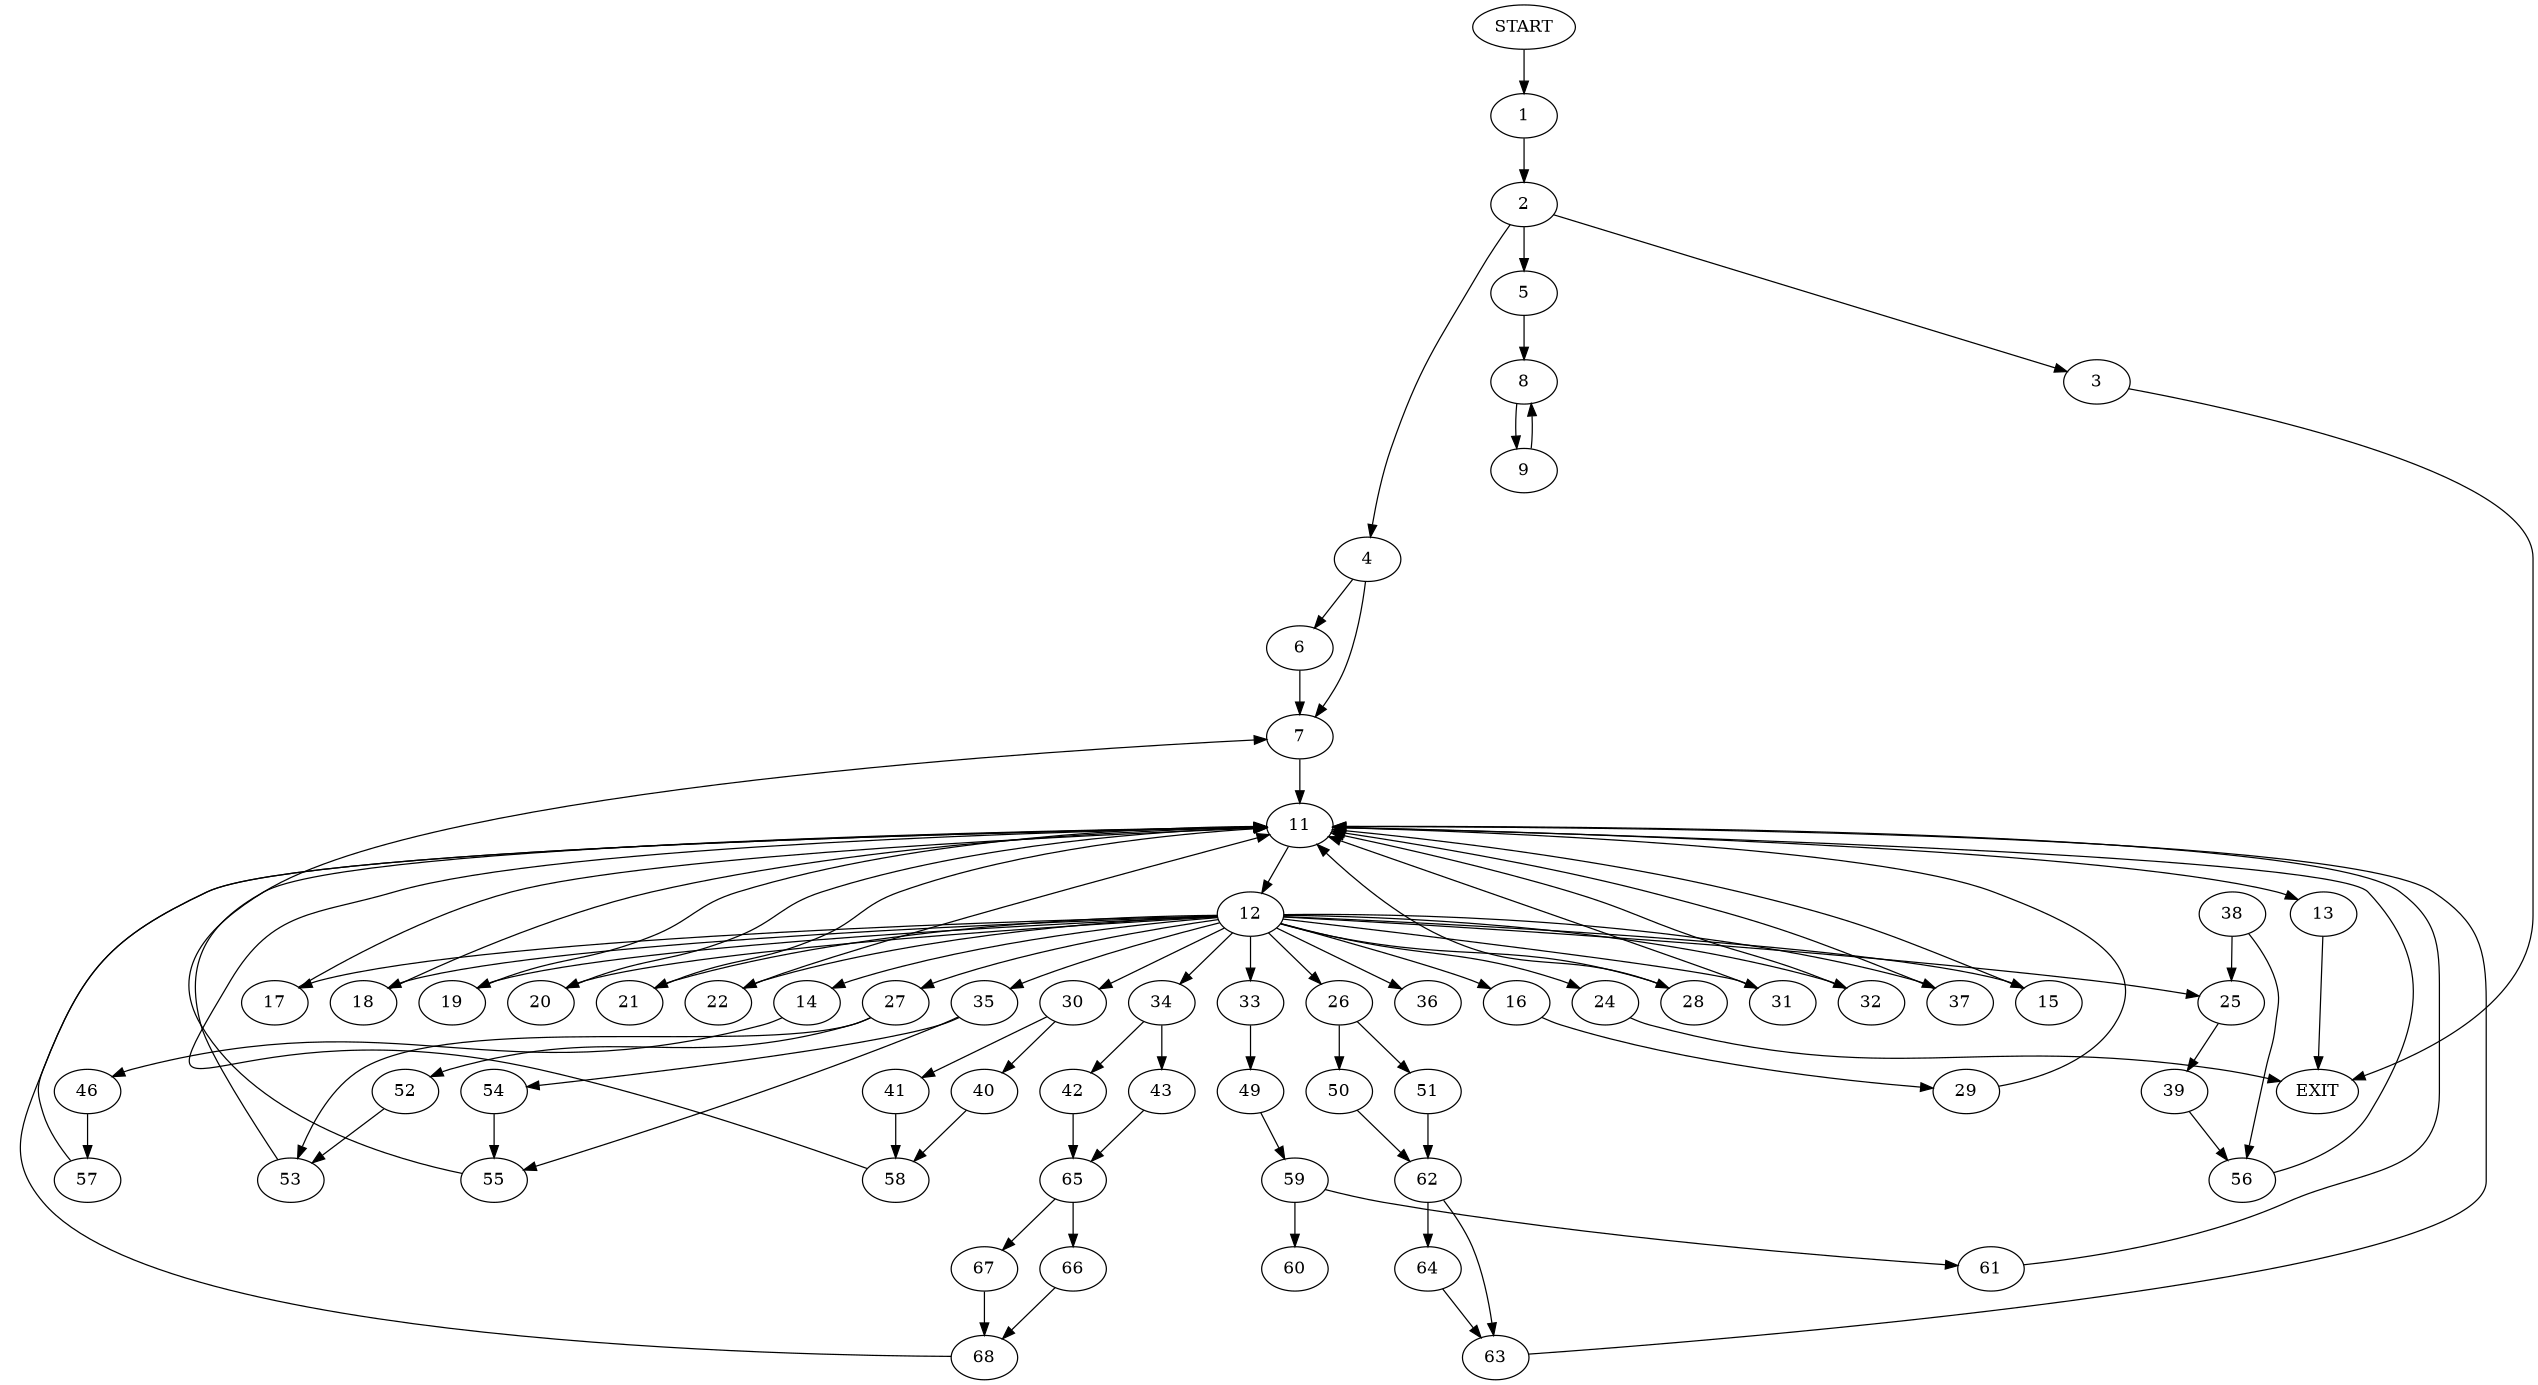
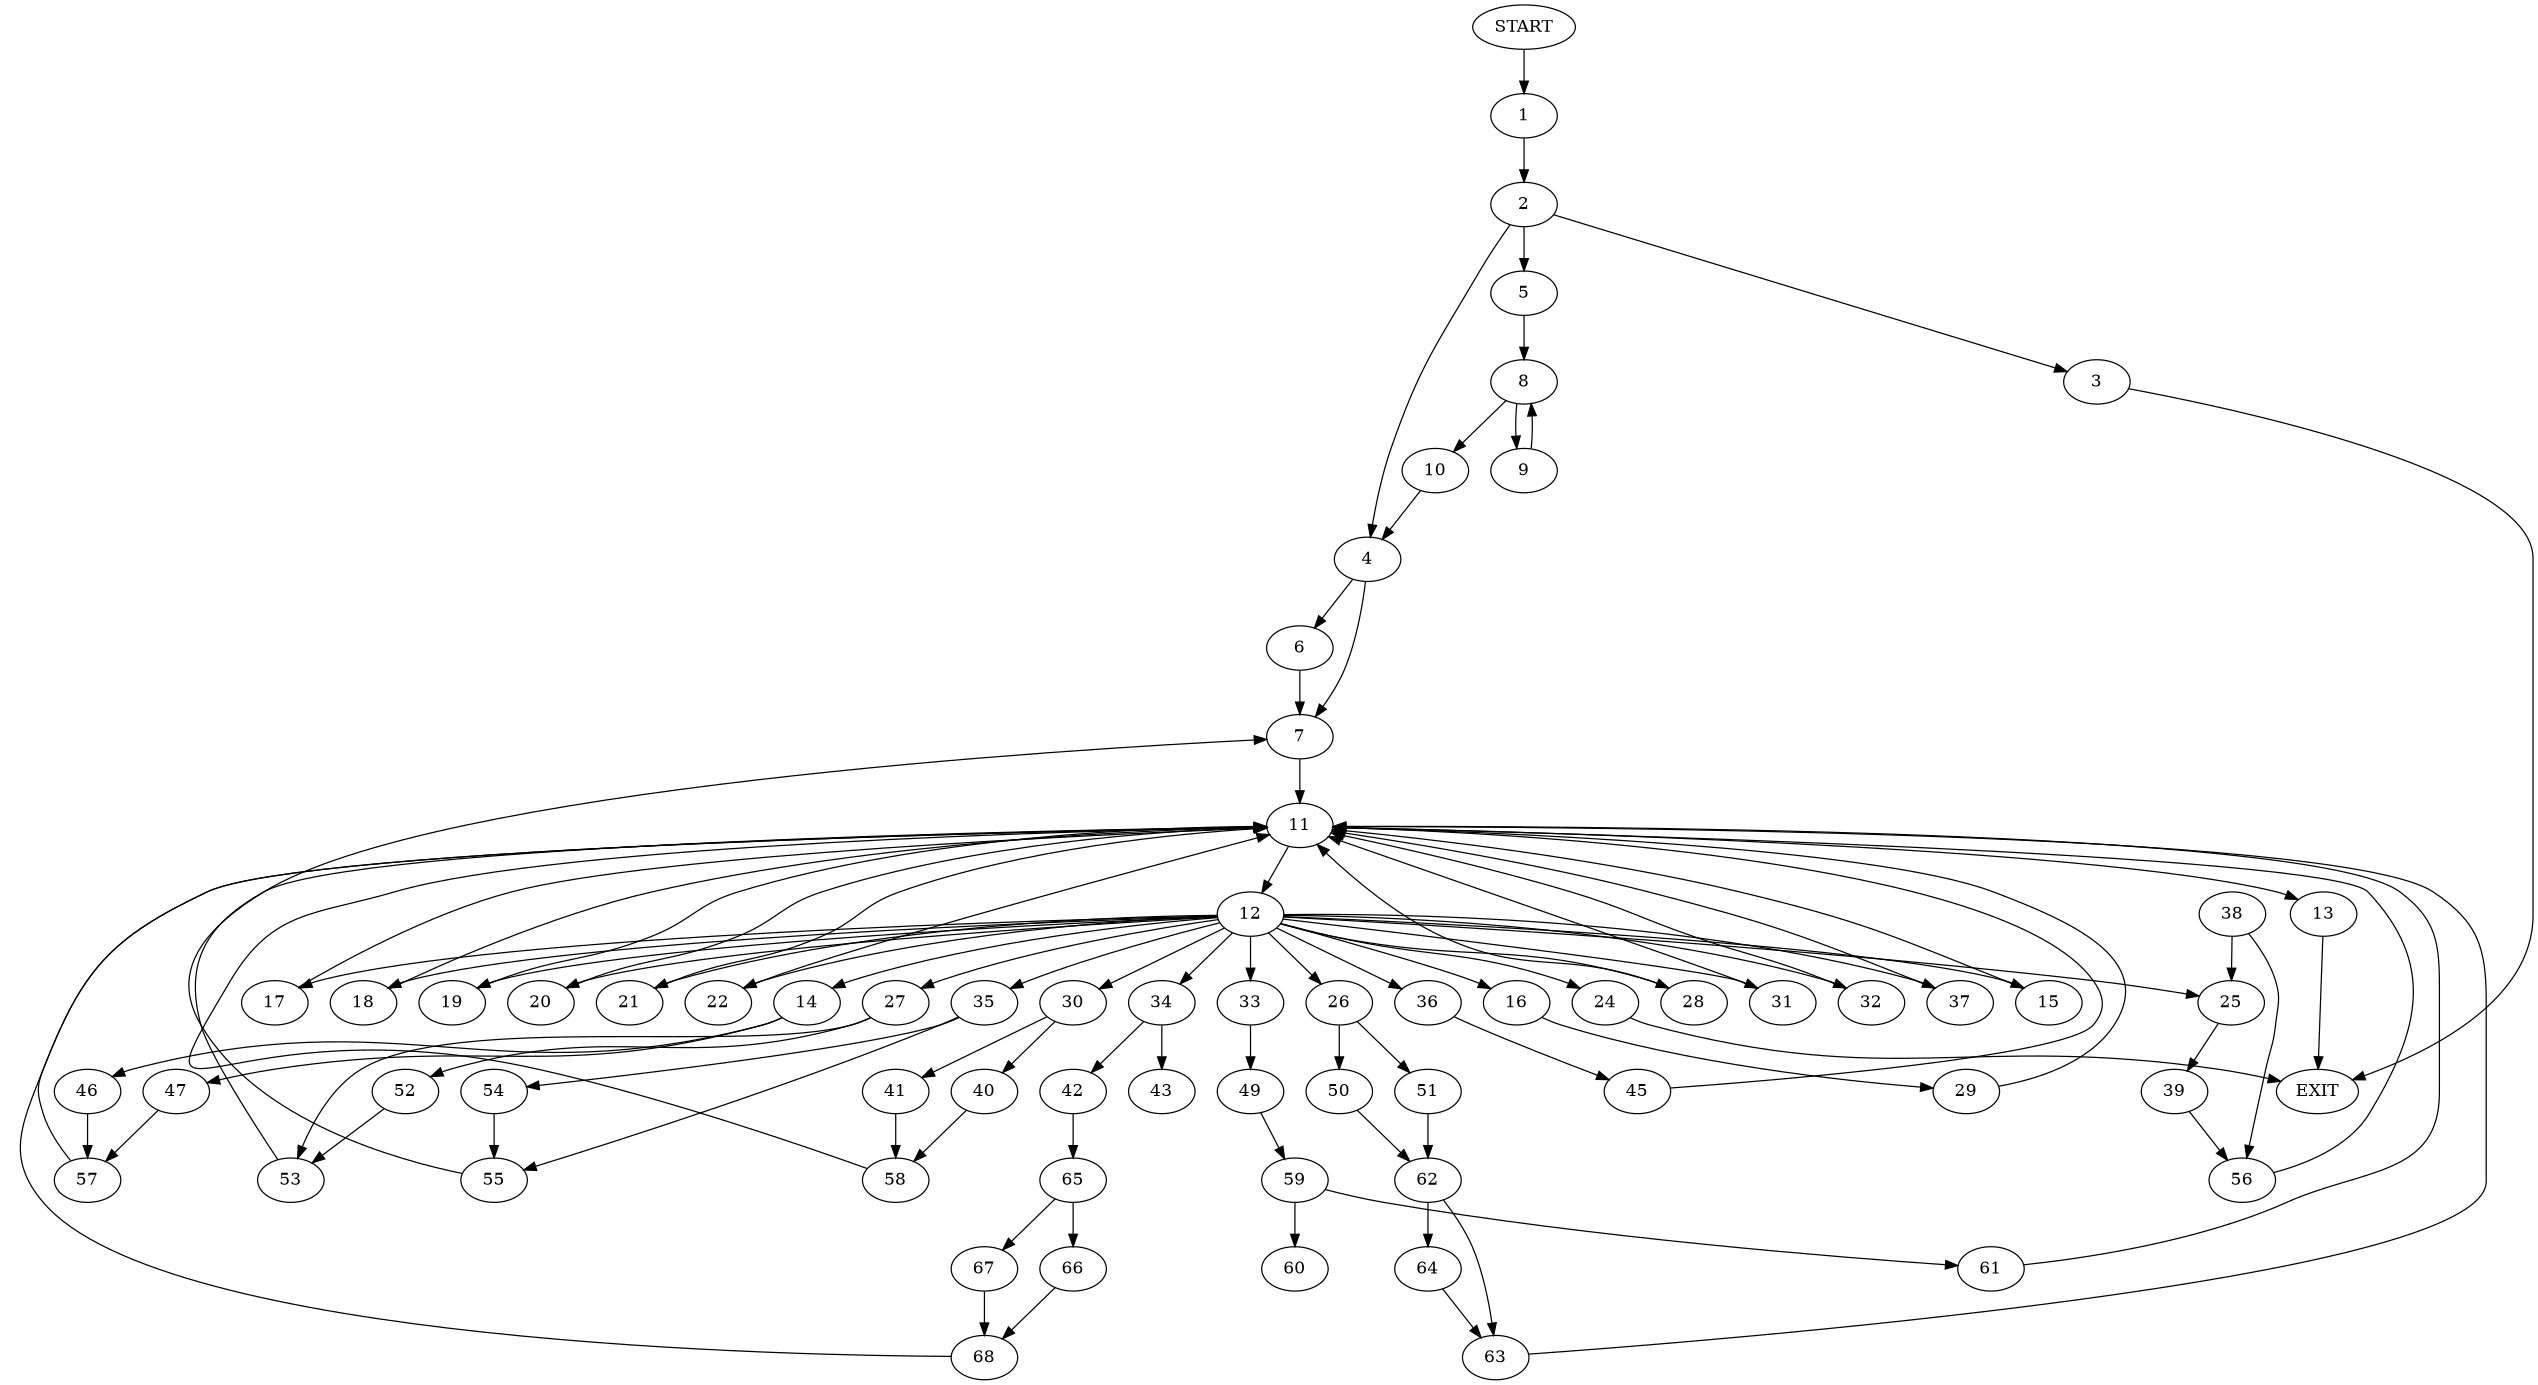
node "10": added
node "47": added
node "45": added
edge "43" -> "65": removed
